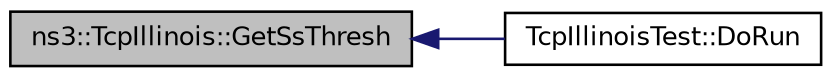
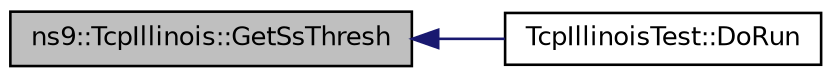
node "ns3::TcpIllinois::GetSsThresh": label "ns3::TcpIllinois::GetSsThresh" -> "ns9::TcpIllinois::GetSsThresh"
